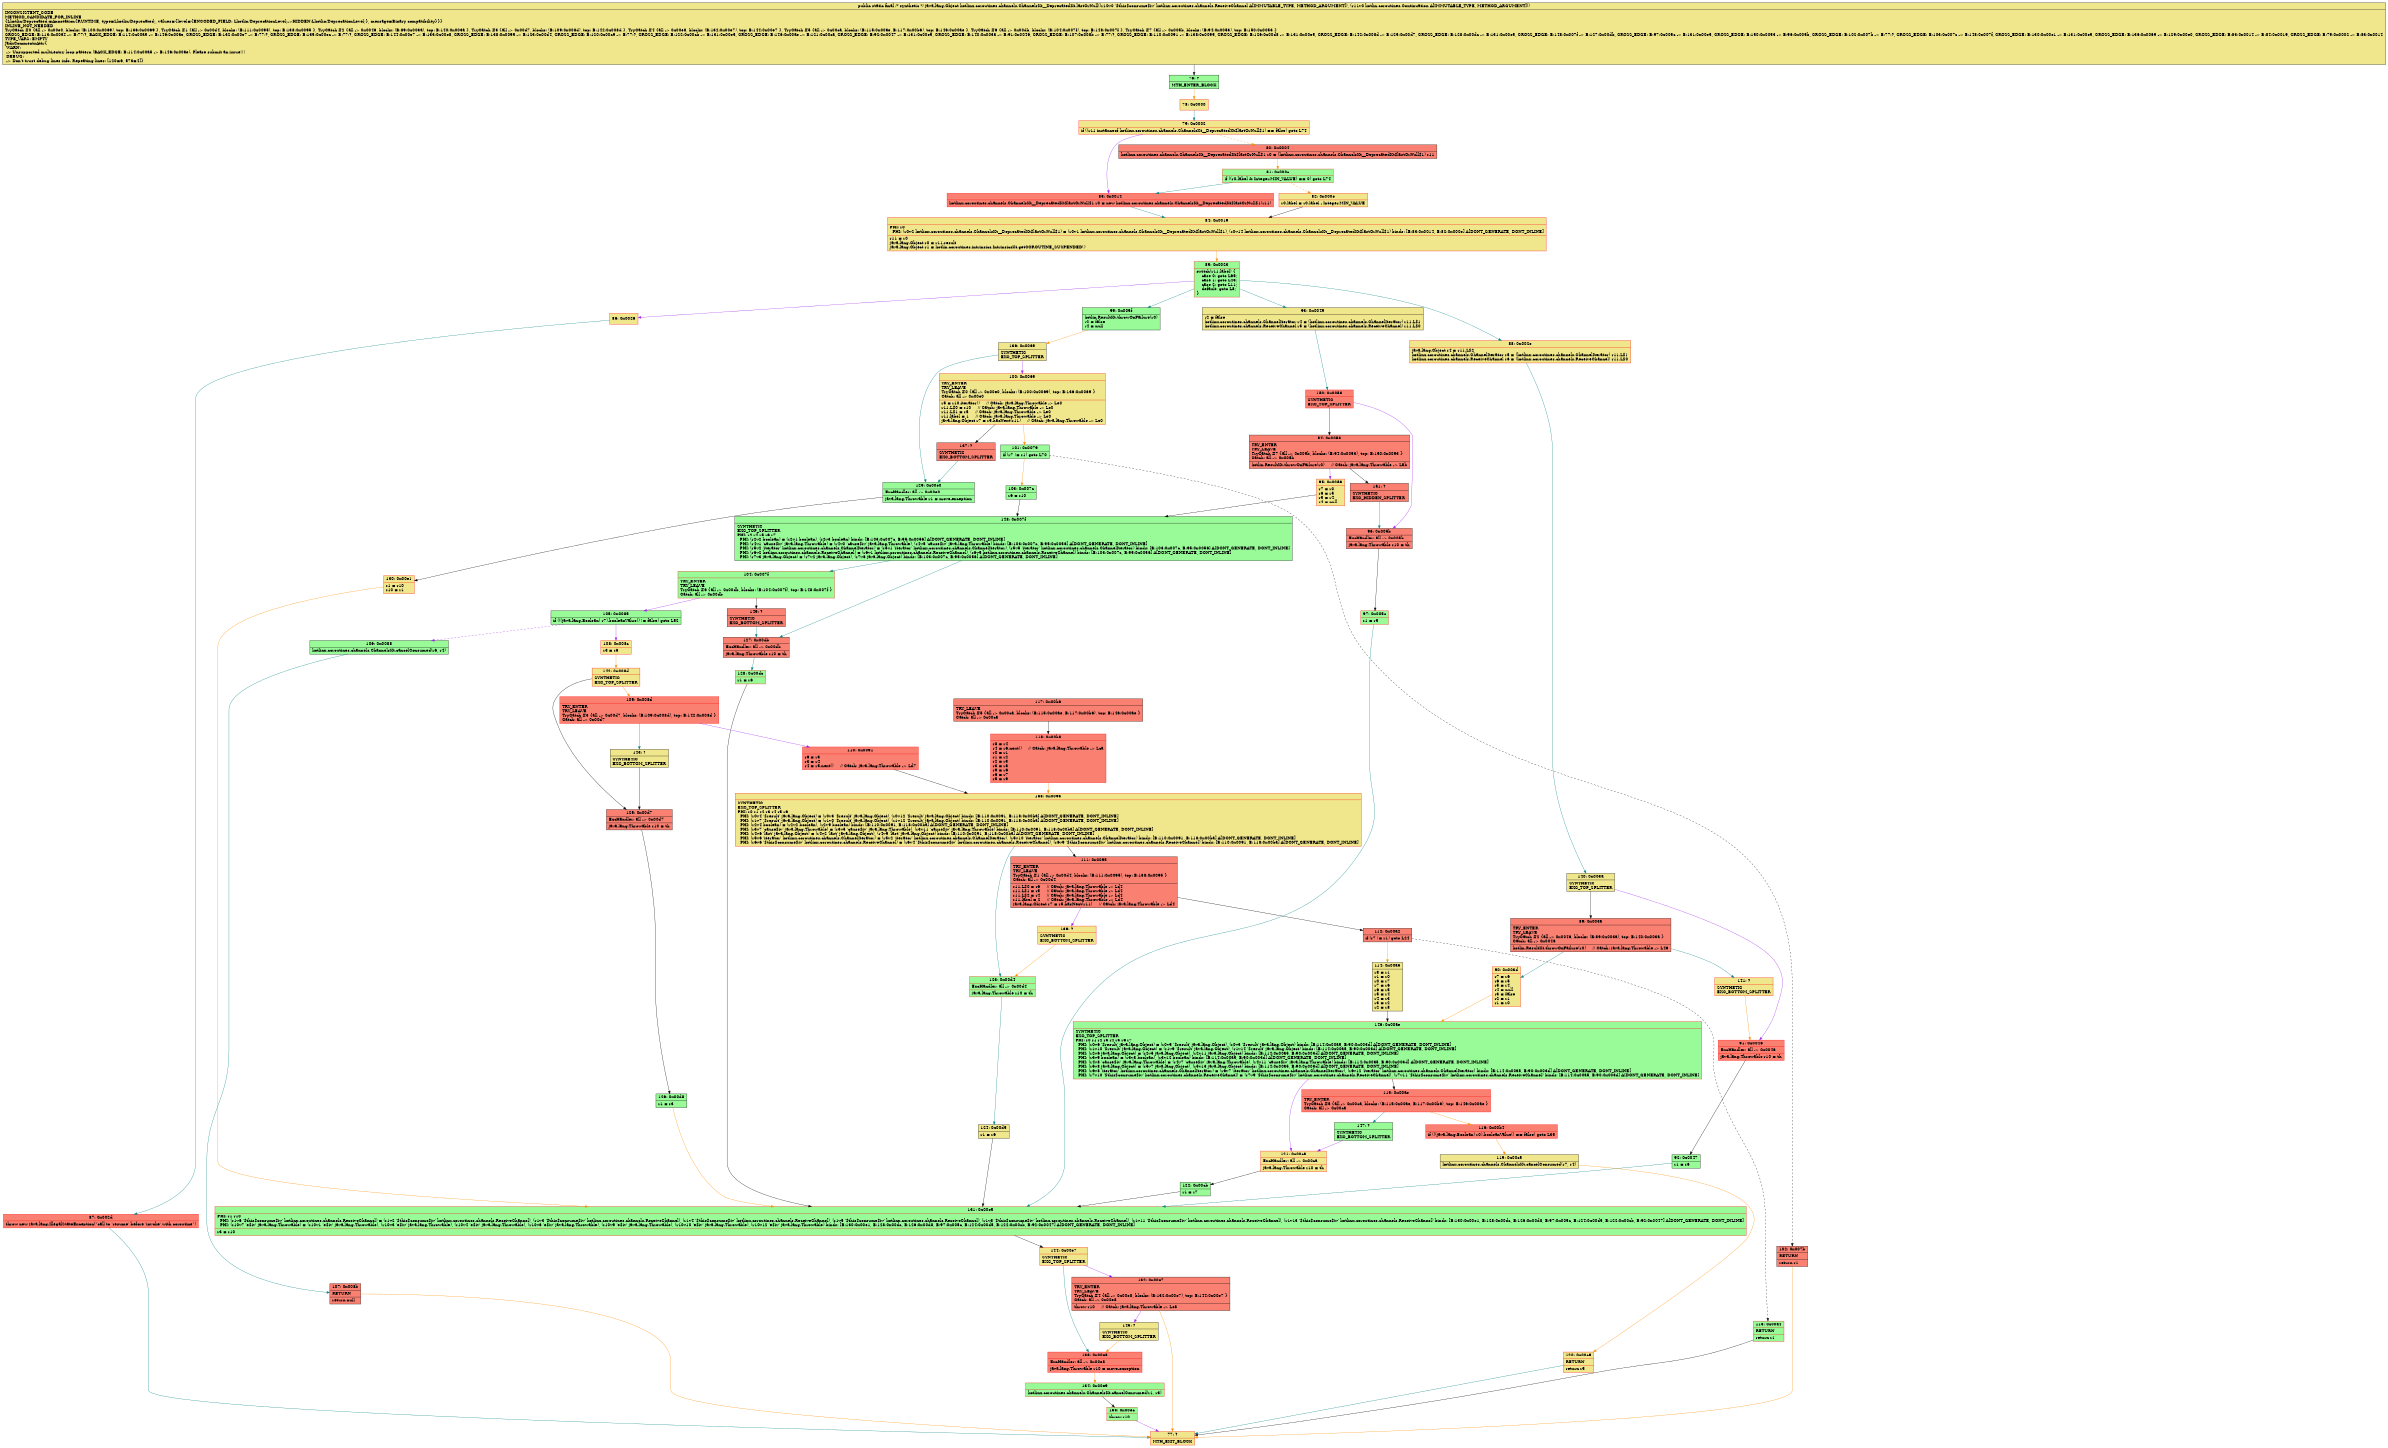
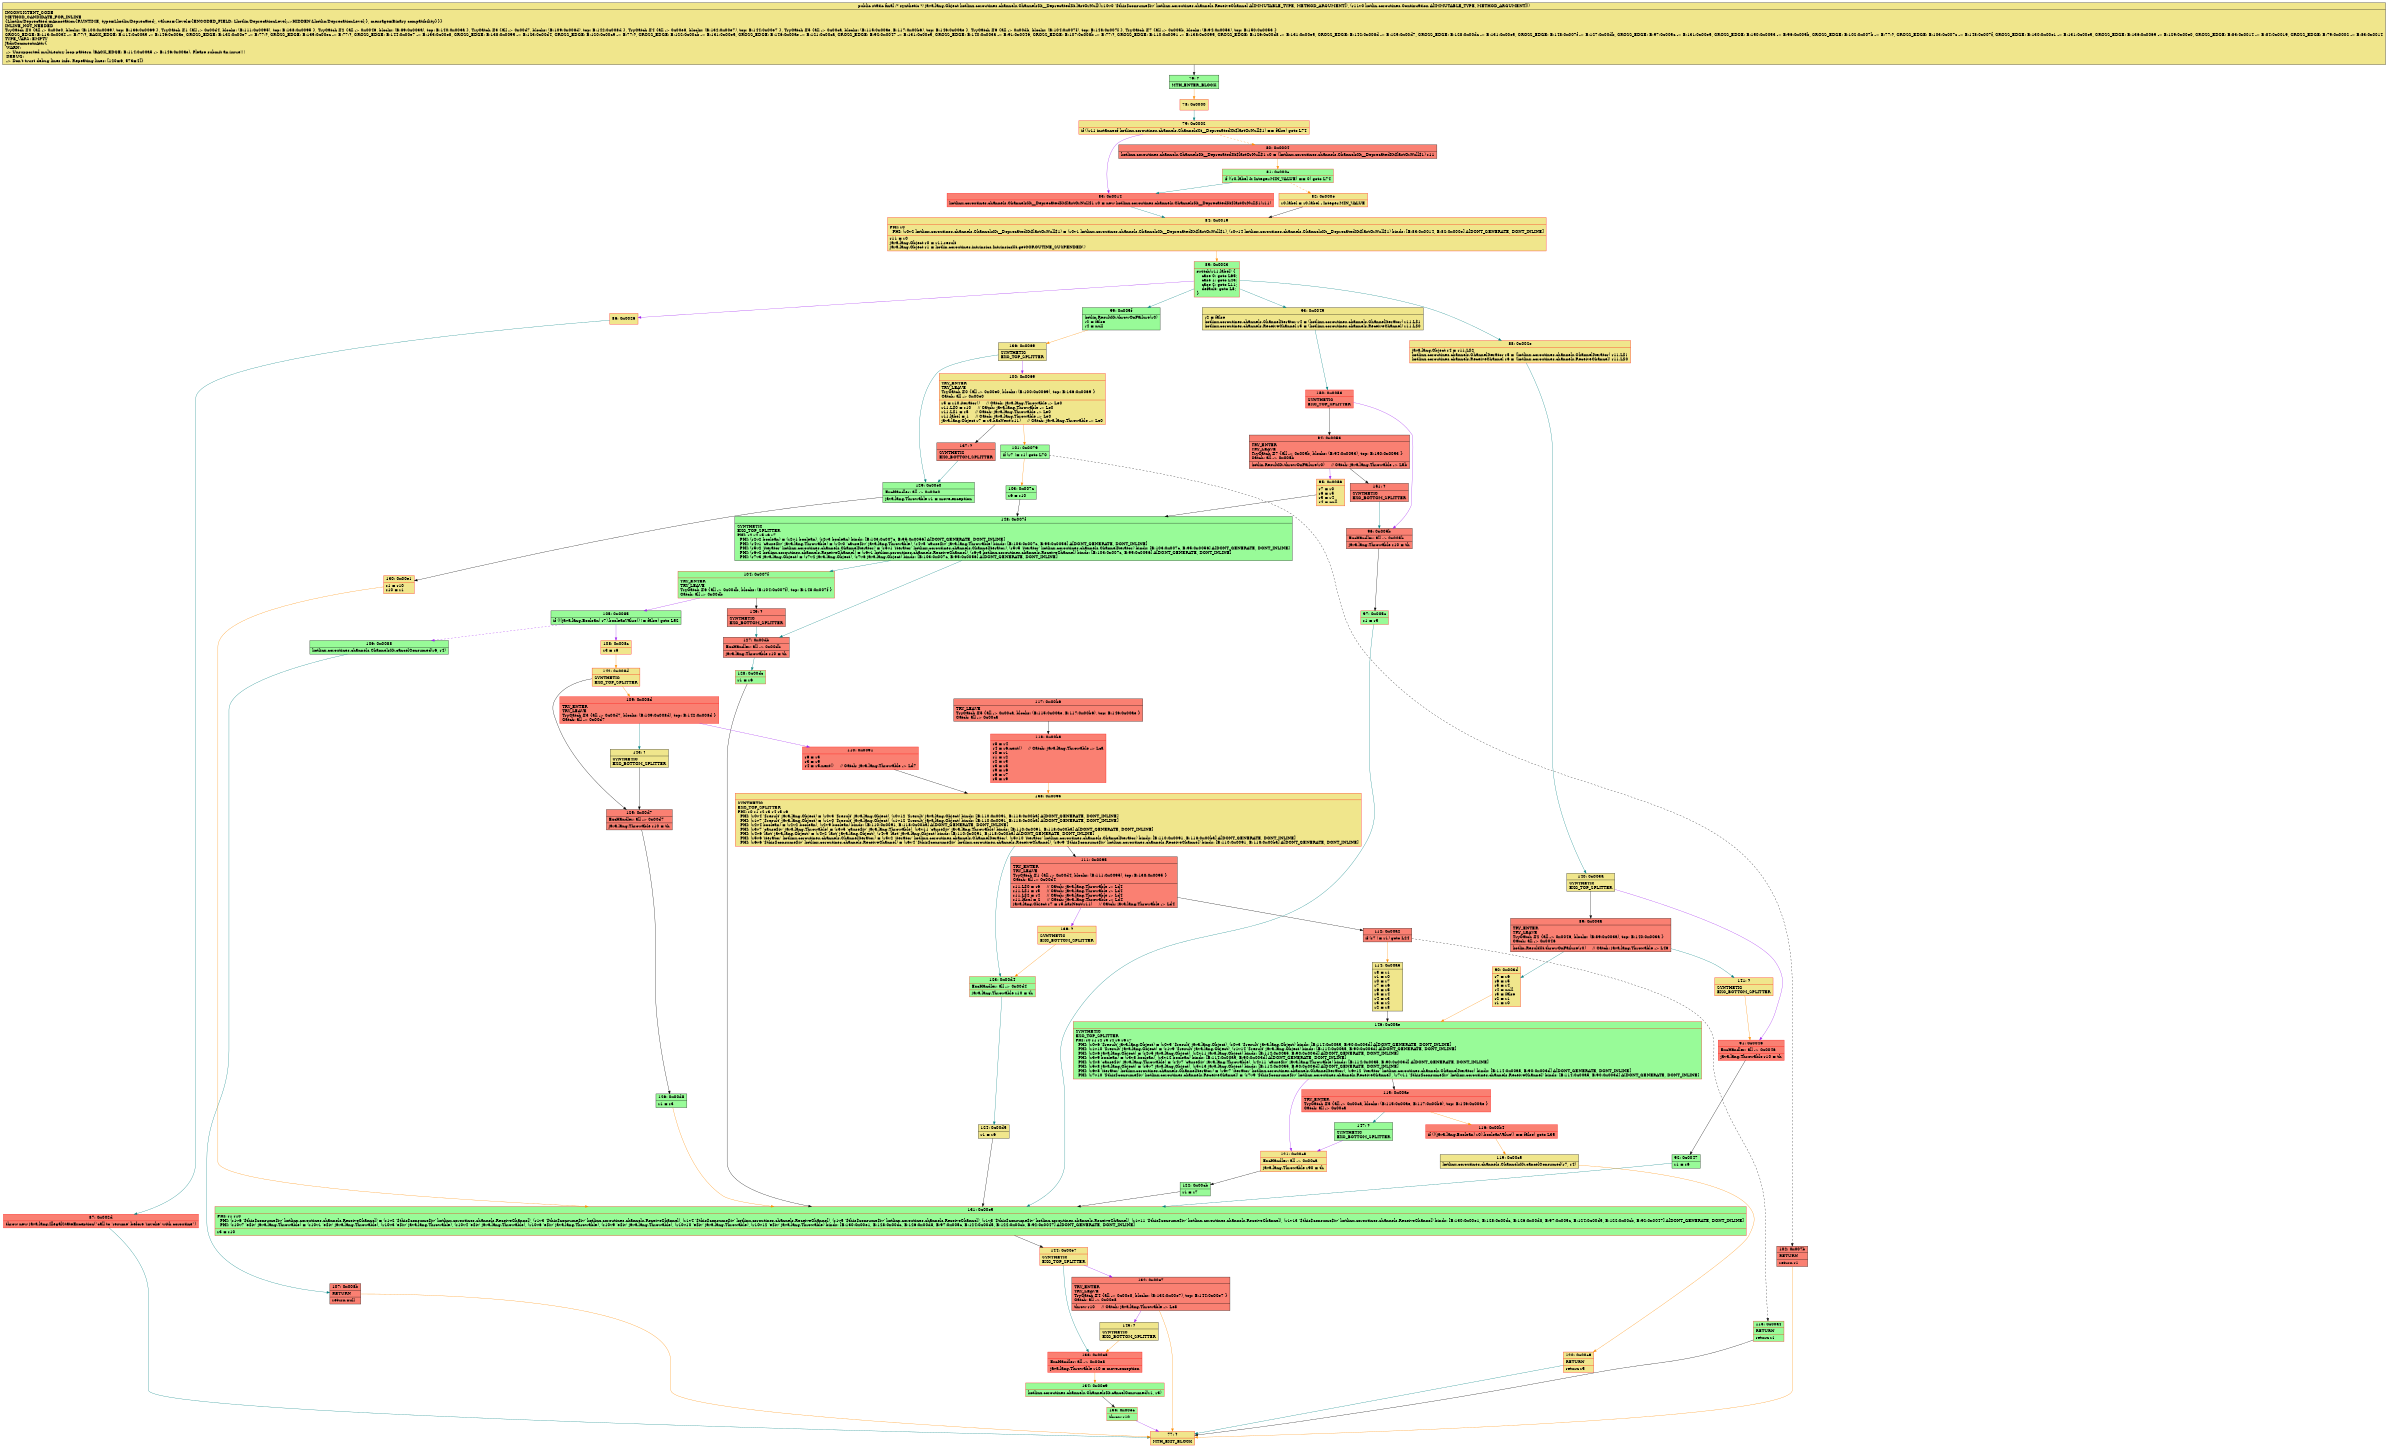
node "151: ?": text "EXC_HIDDEN_SPLITTER" -> "EXC_BOTTOM_SPLITTER"
node "110: 0x0091": text "r3 = r4" -> "r3 = r9"
node "121: 0x00ca": text "java.lang.Throwable r10 = th" -> "java.lang.Throwable r90 = th"
